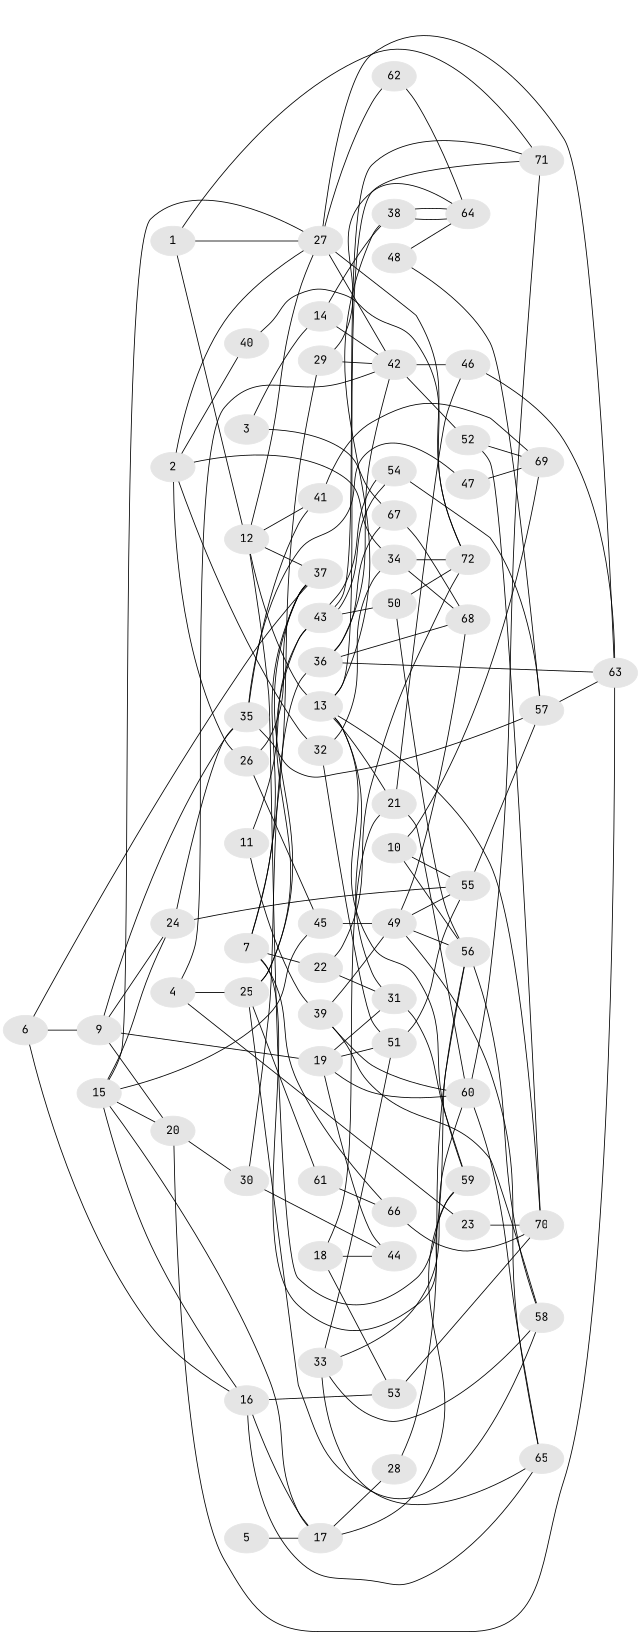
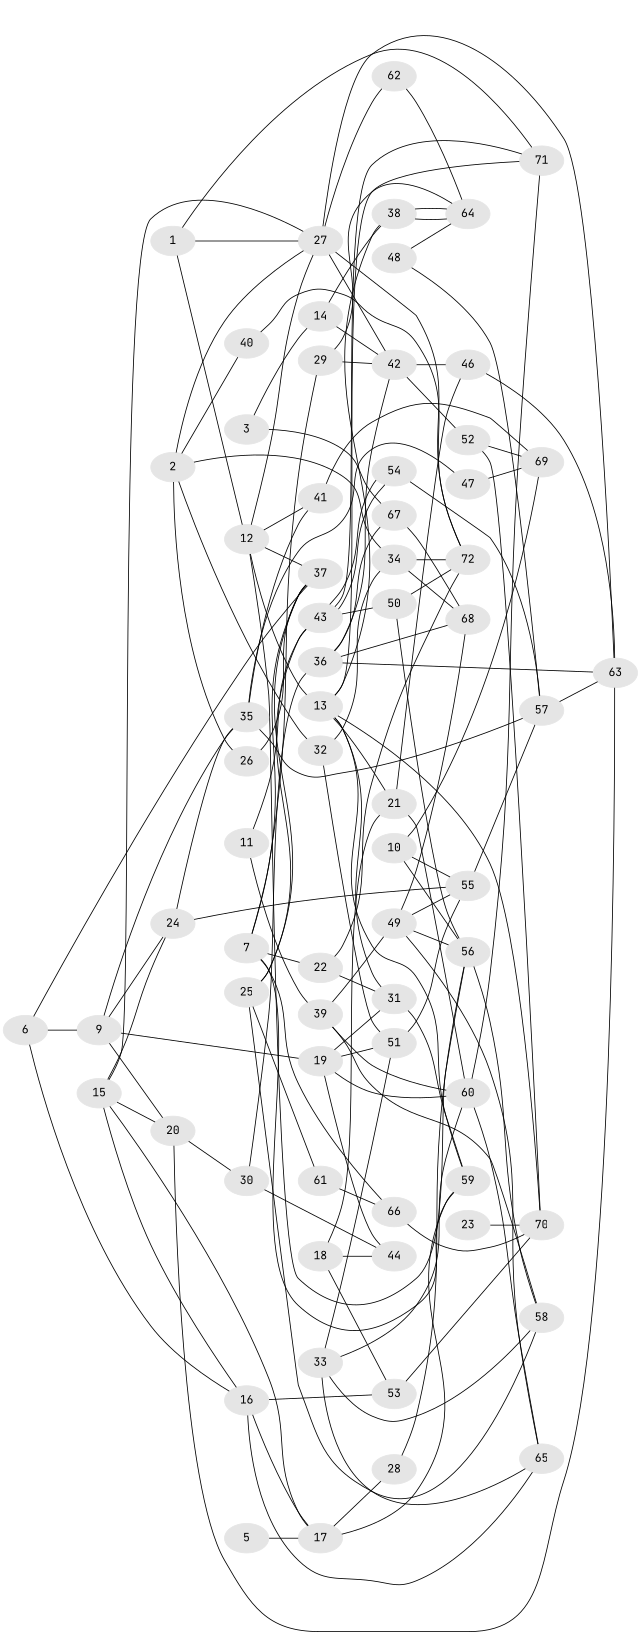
node "45": removed
node "4": removed
